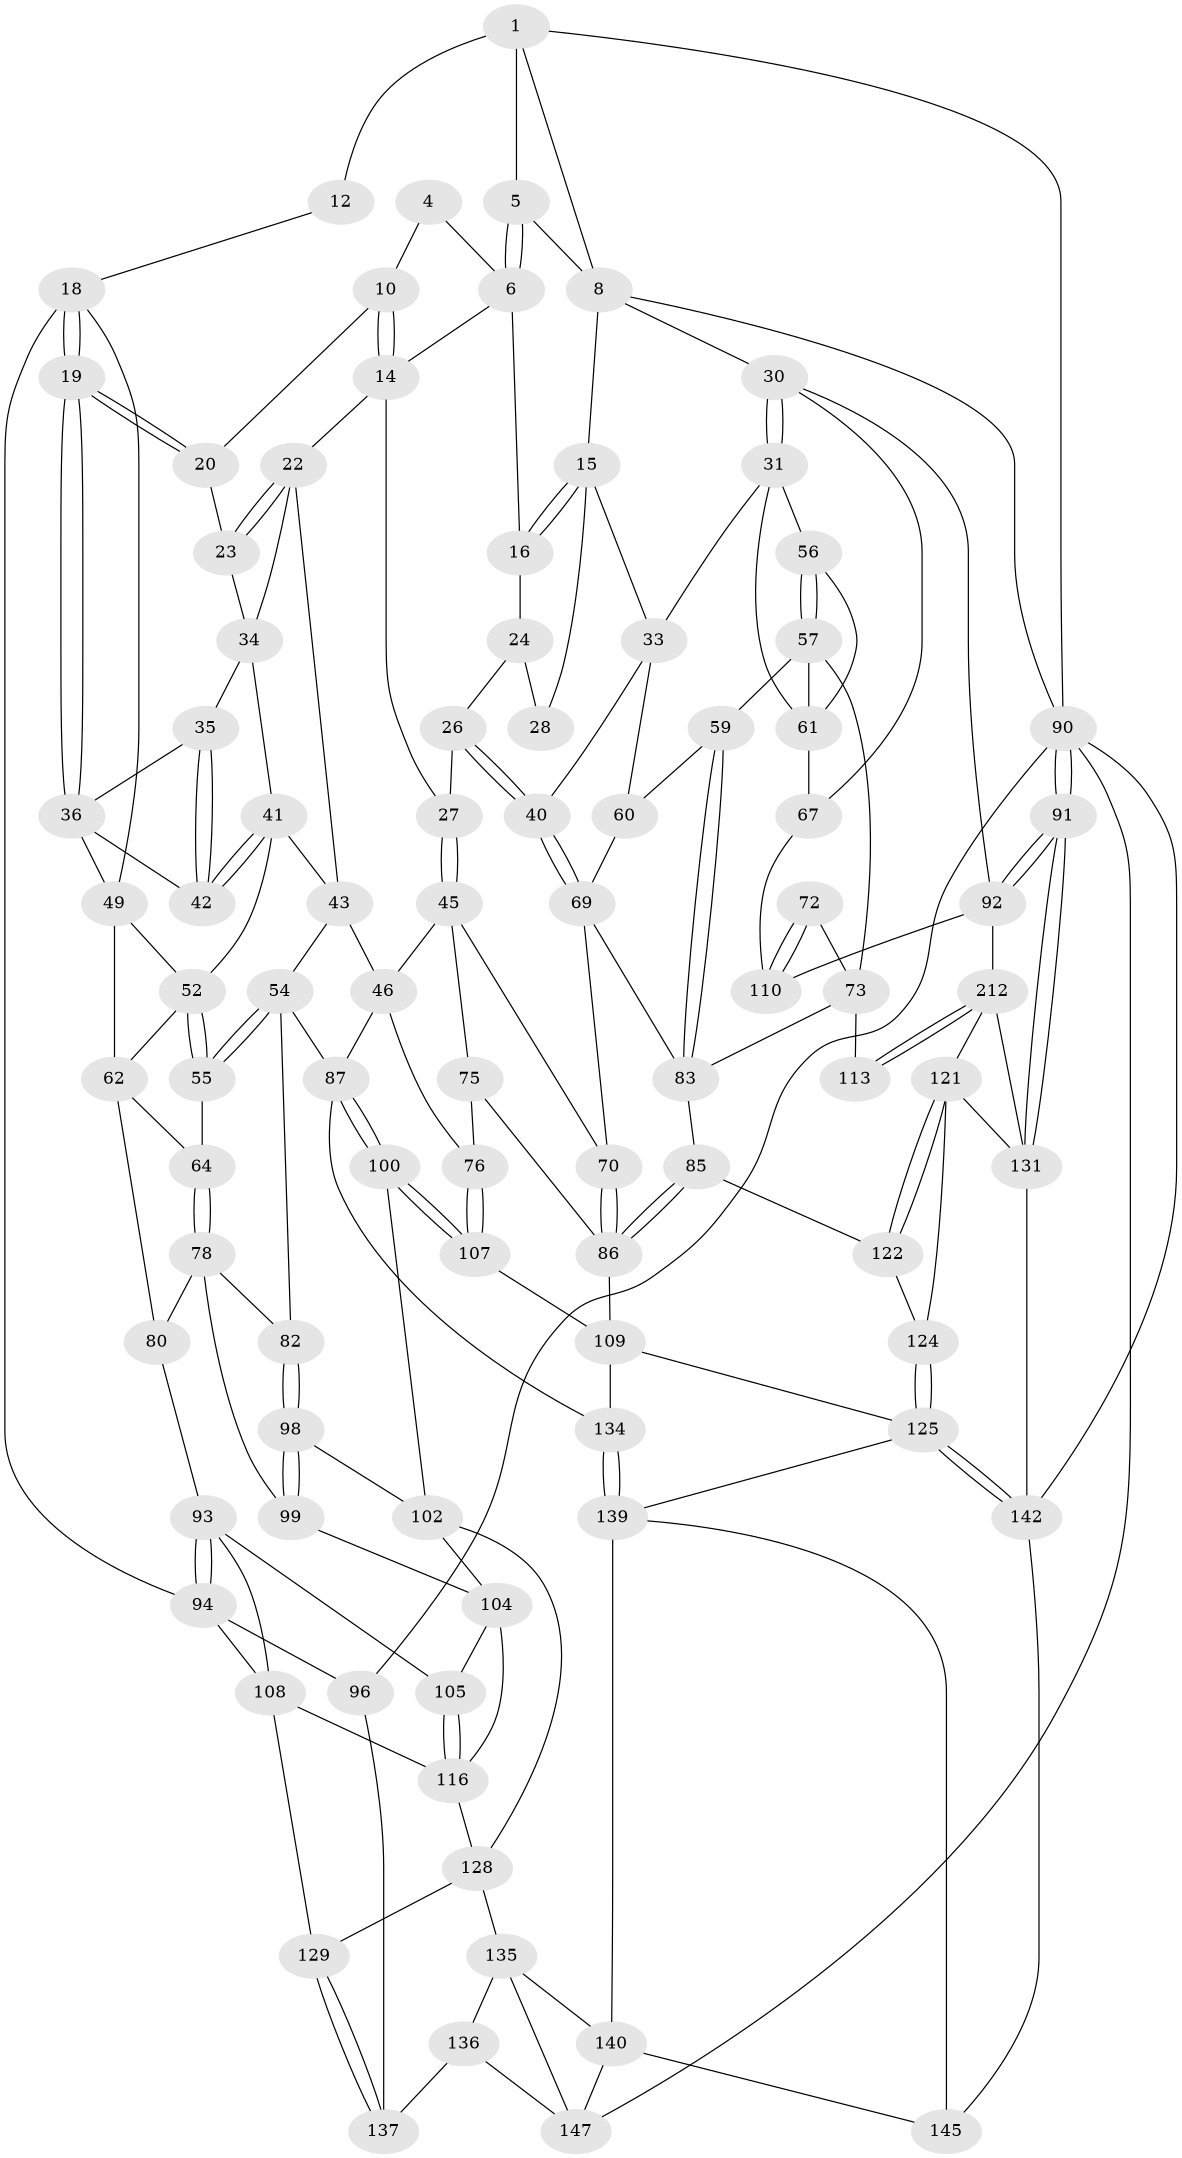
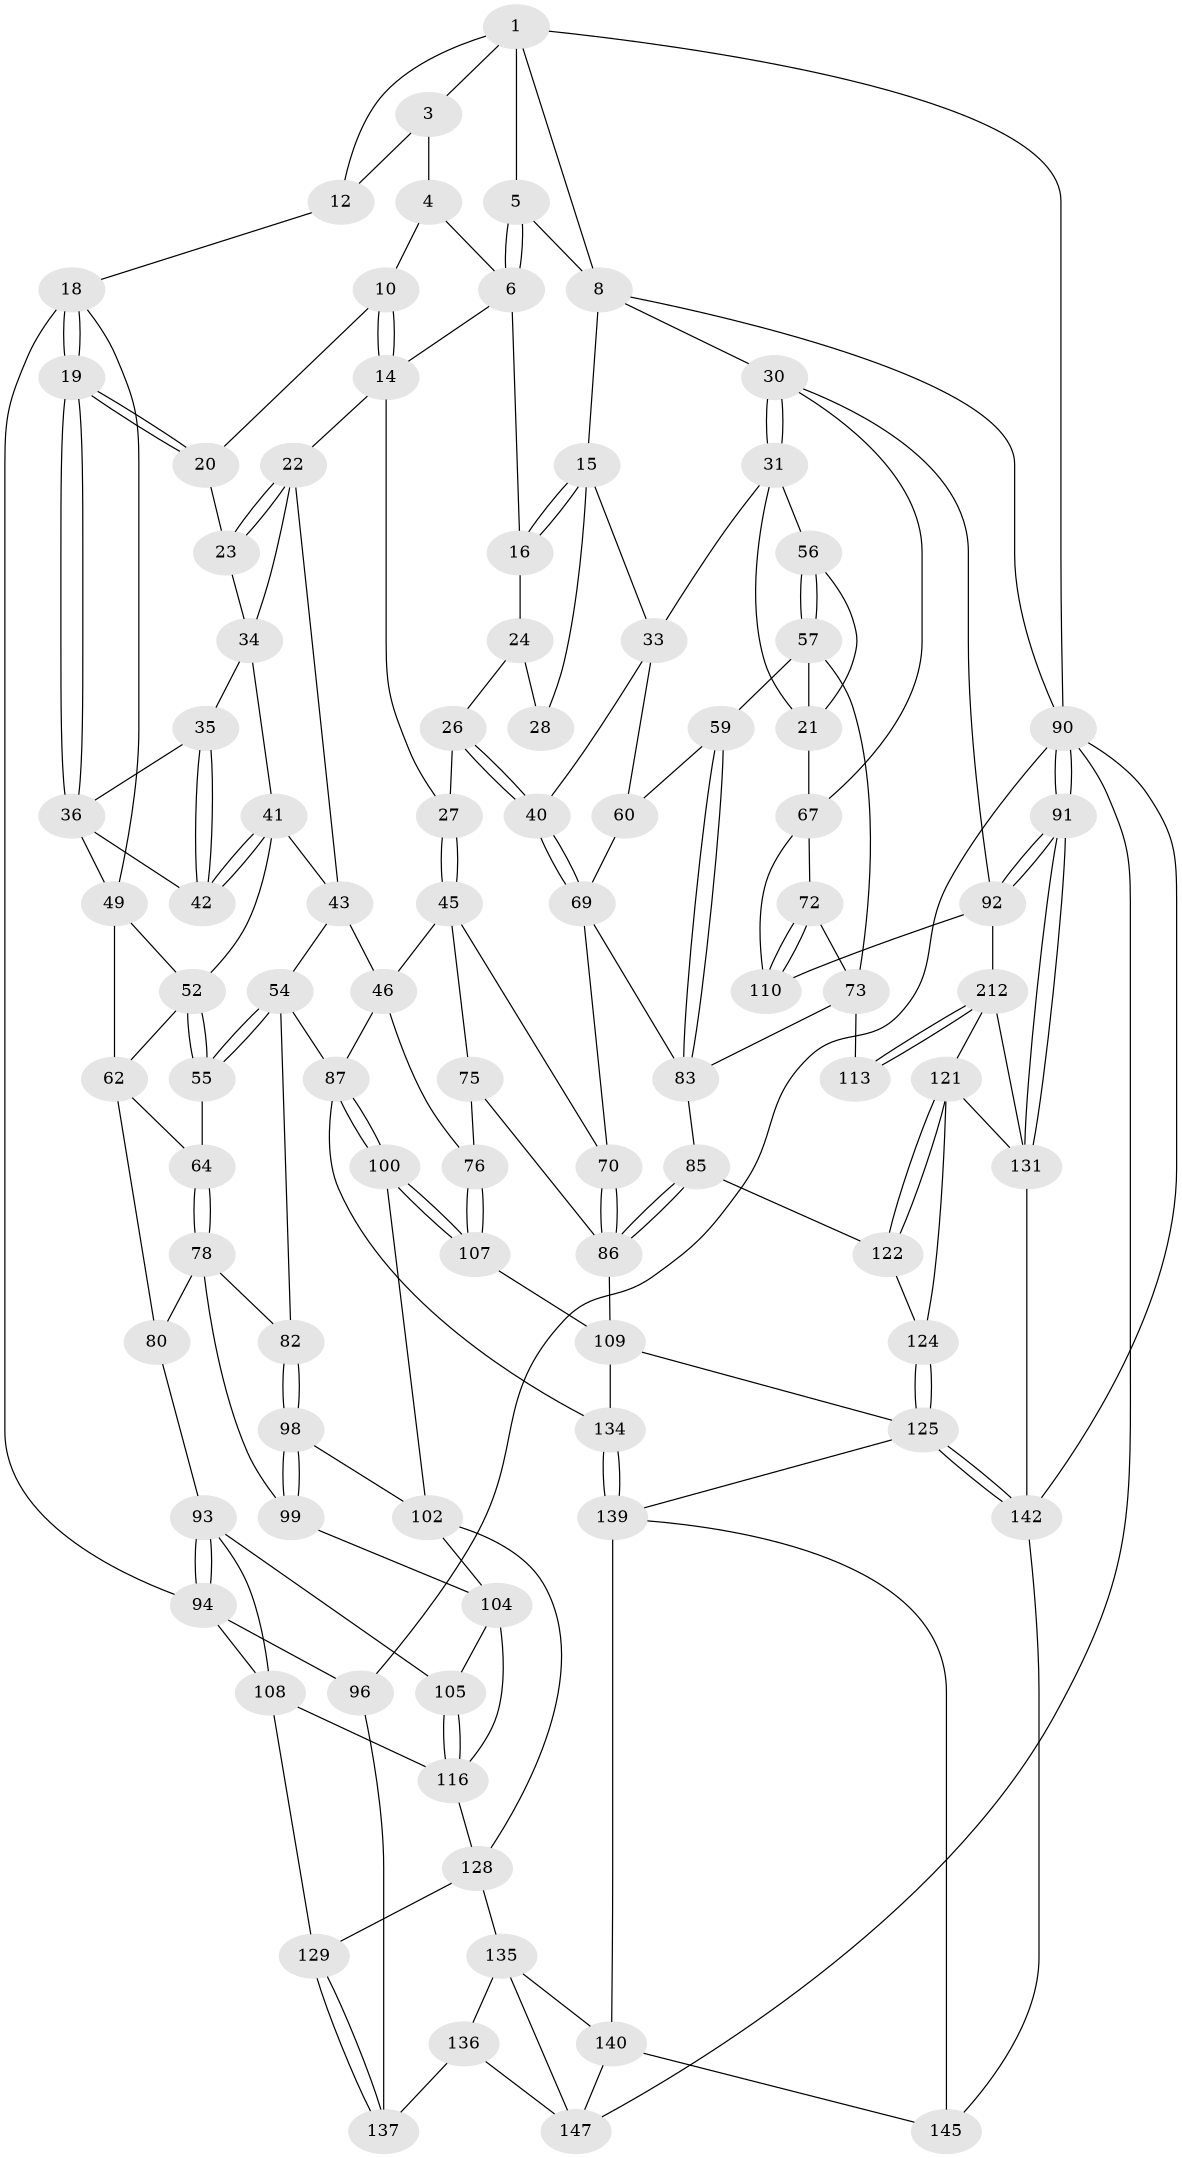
node "3": added
node "61": label "61" -> "21"
edge "67" -- "72": added
